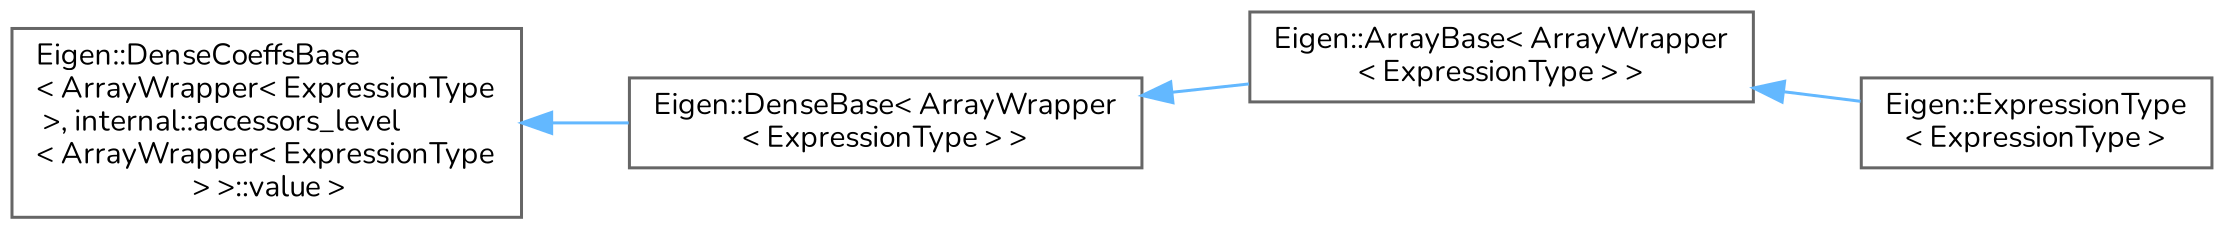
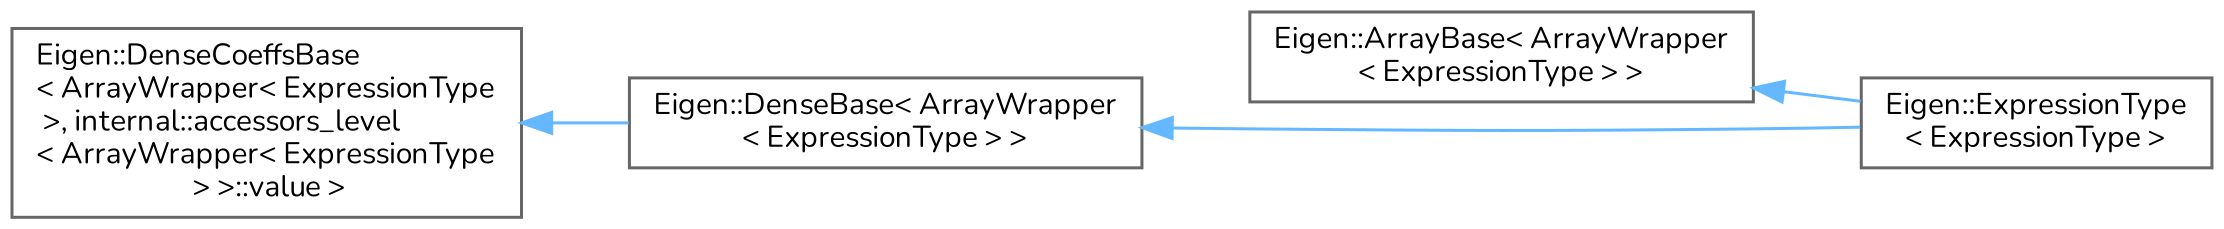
edge "Eigen::ArrayBase< ArrayWrapper < ExpressionType > >" -> "Eigen::DenseBase< ArrayWrapper < ExpressionType > >": now "Eigen::ExpressionType < ExpressionType >" -> "Eigen::DenseBase< ArrayWrapper < ExpressionType > >"
